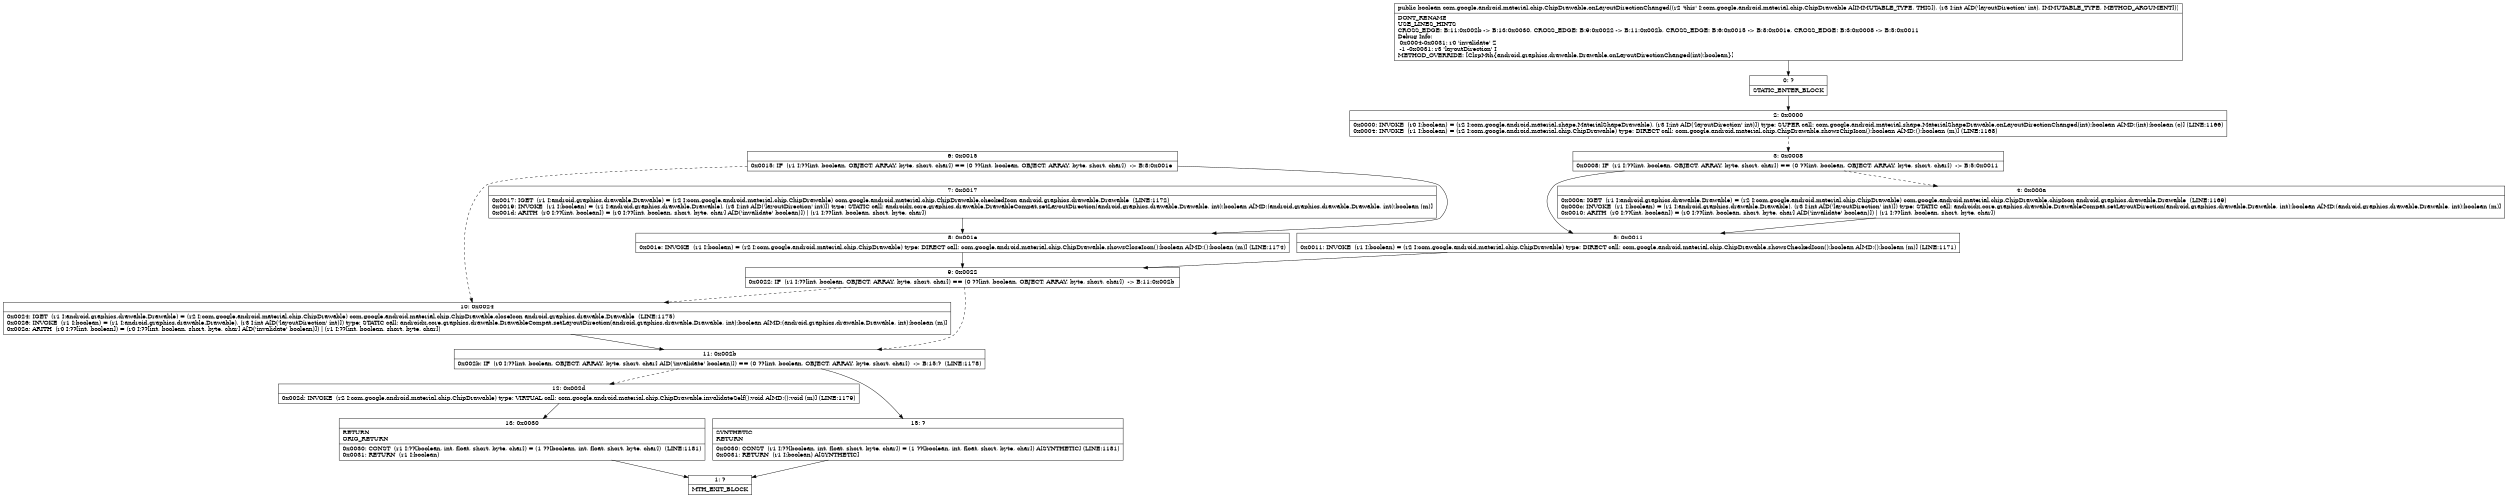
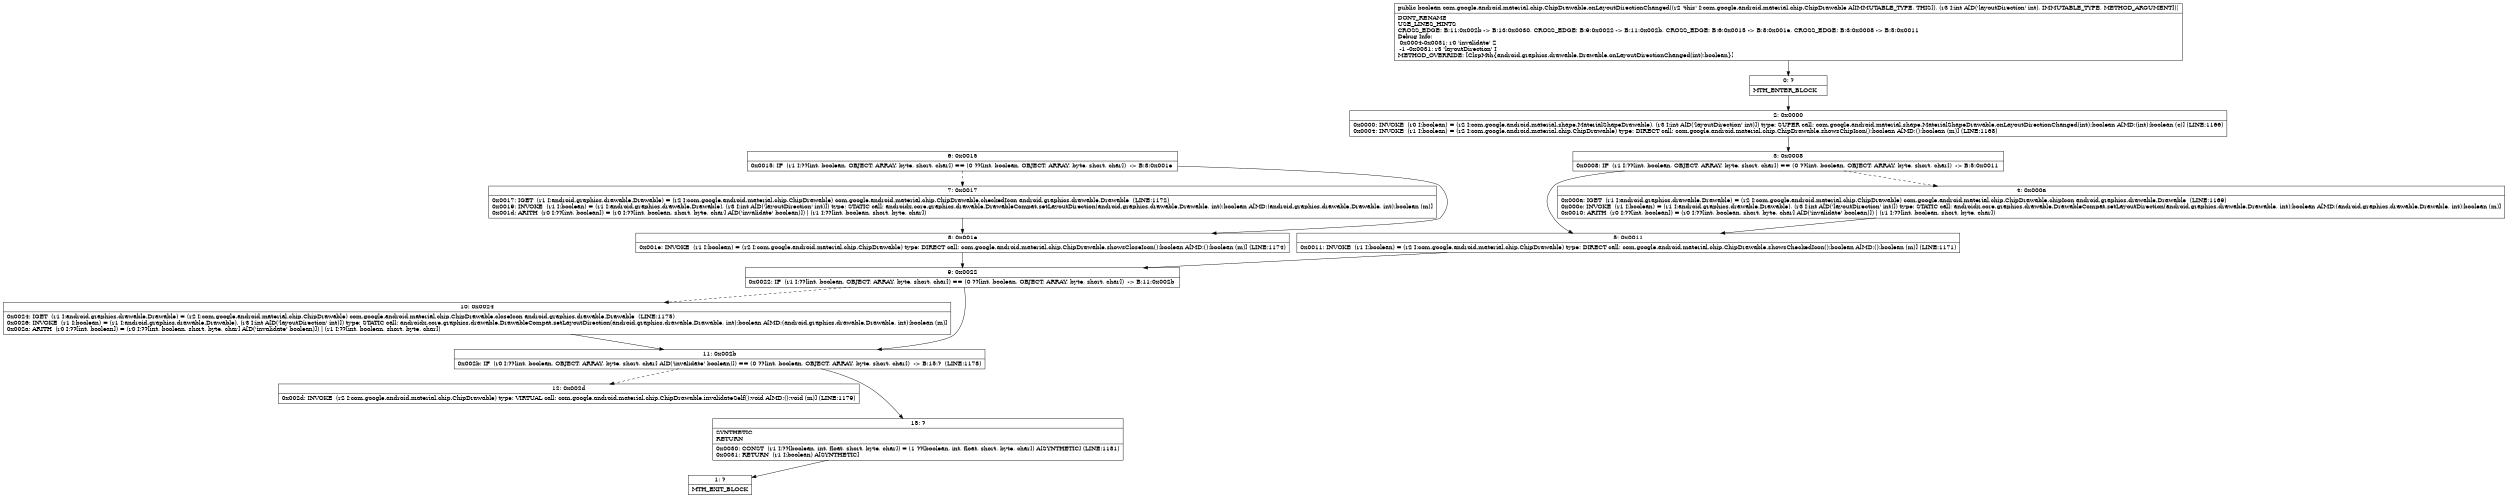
node "0: ?": text "STATIC_ENTER_BLOCK" -> "MTH_ENTER_BLOCK"
edge "2: 0x0000" -> "3: 0x0008": style dashed -> solid
edge "6: 0x0015" -> "10: 0x0024": now "6: 0x0015" -> "7: 0x0017"
edge "9: 0x0022" -> "11: 0x002b": style dashed -> solid
node "13: 0x0030": removed
